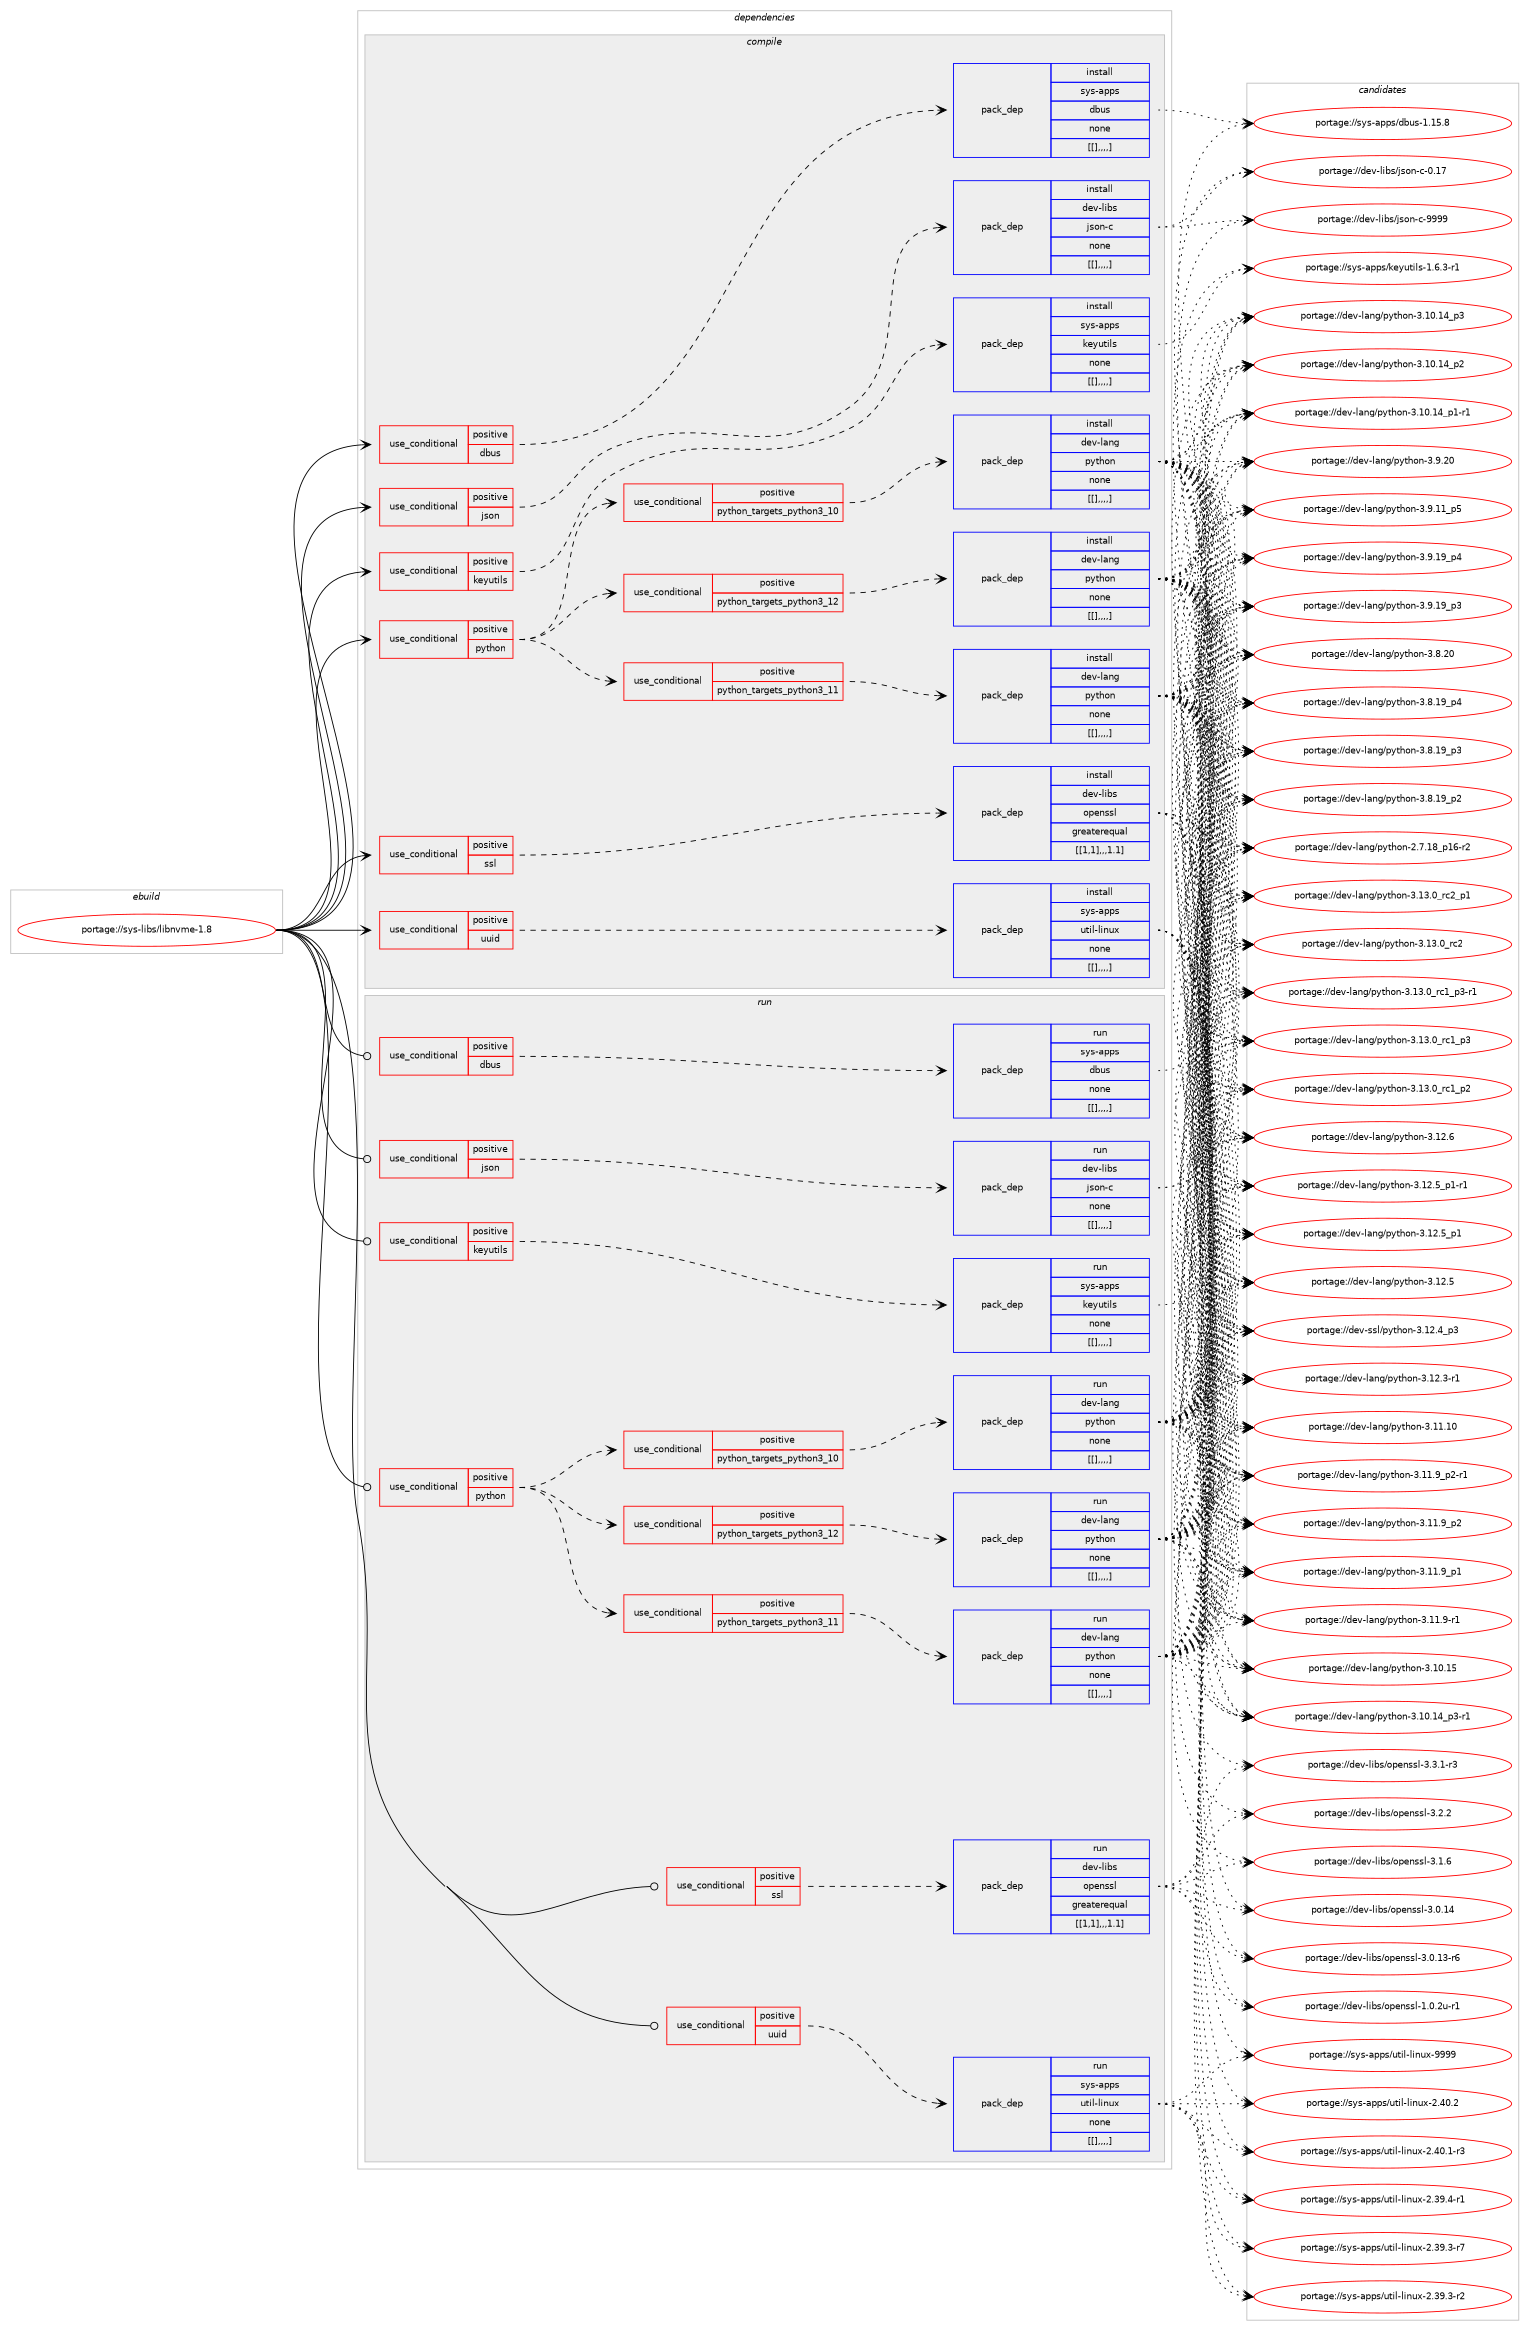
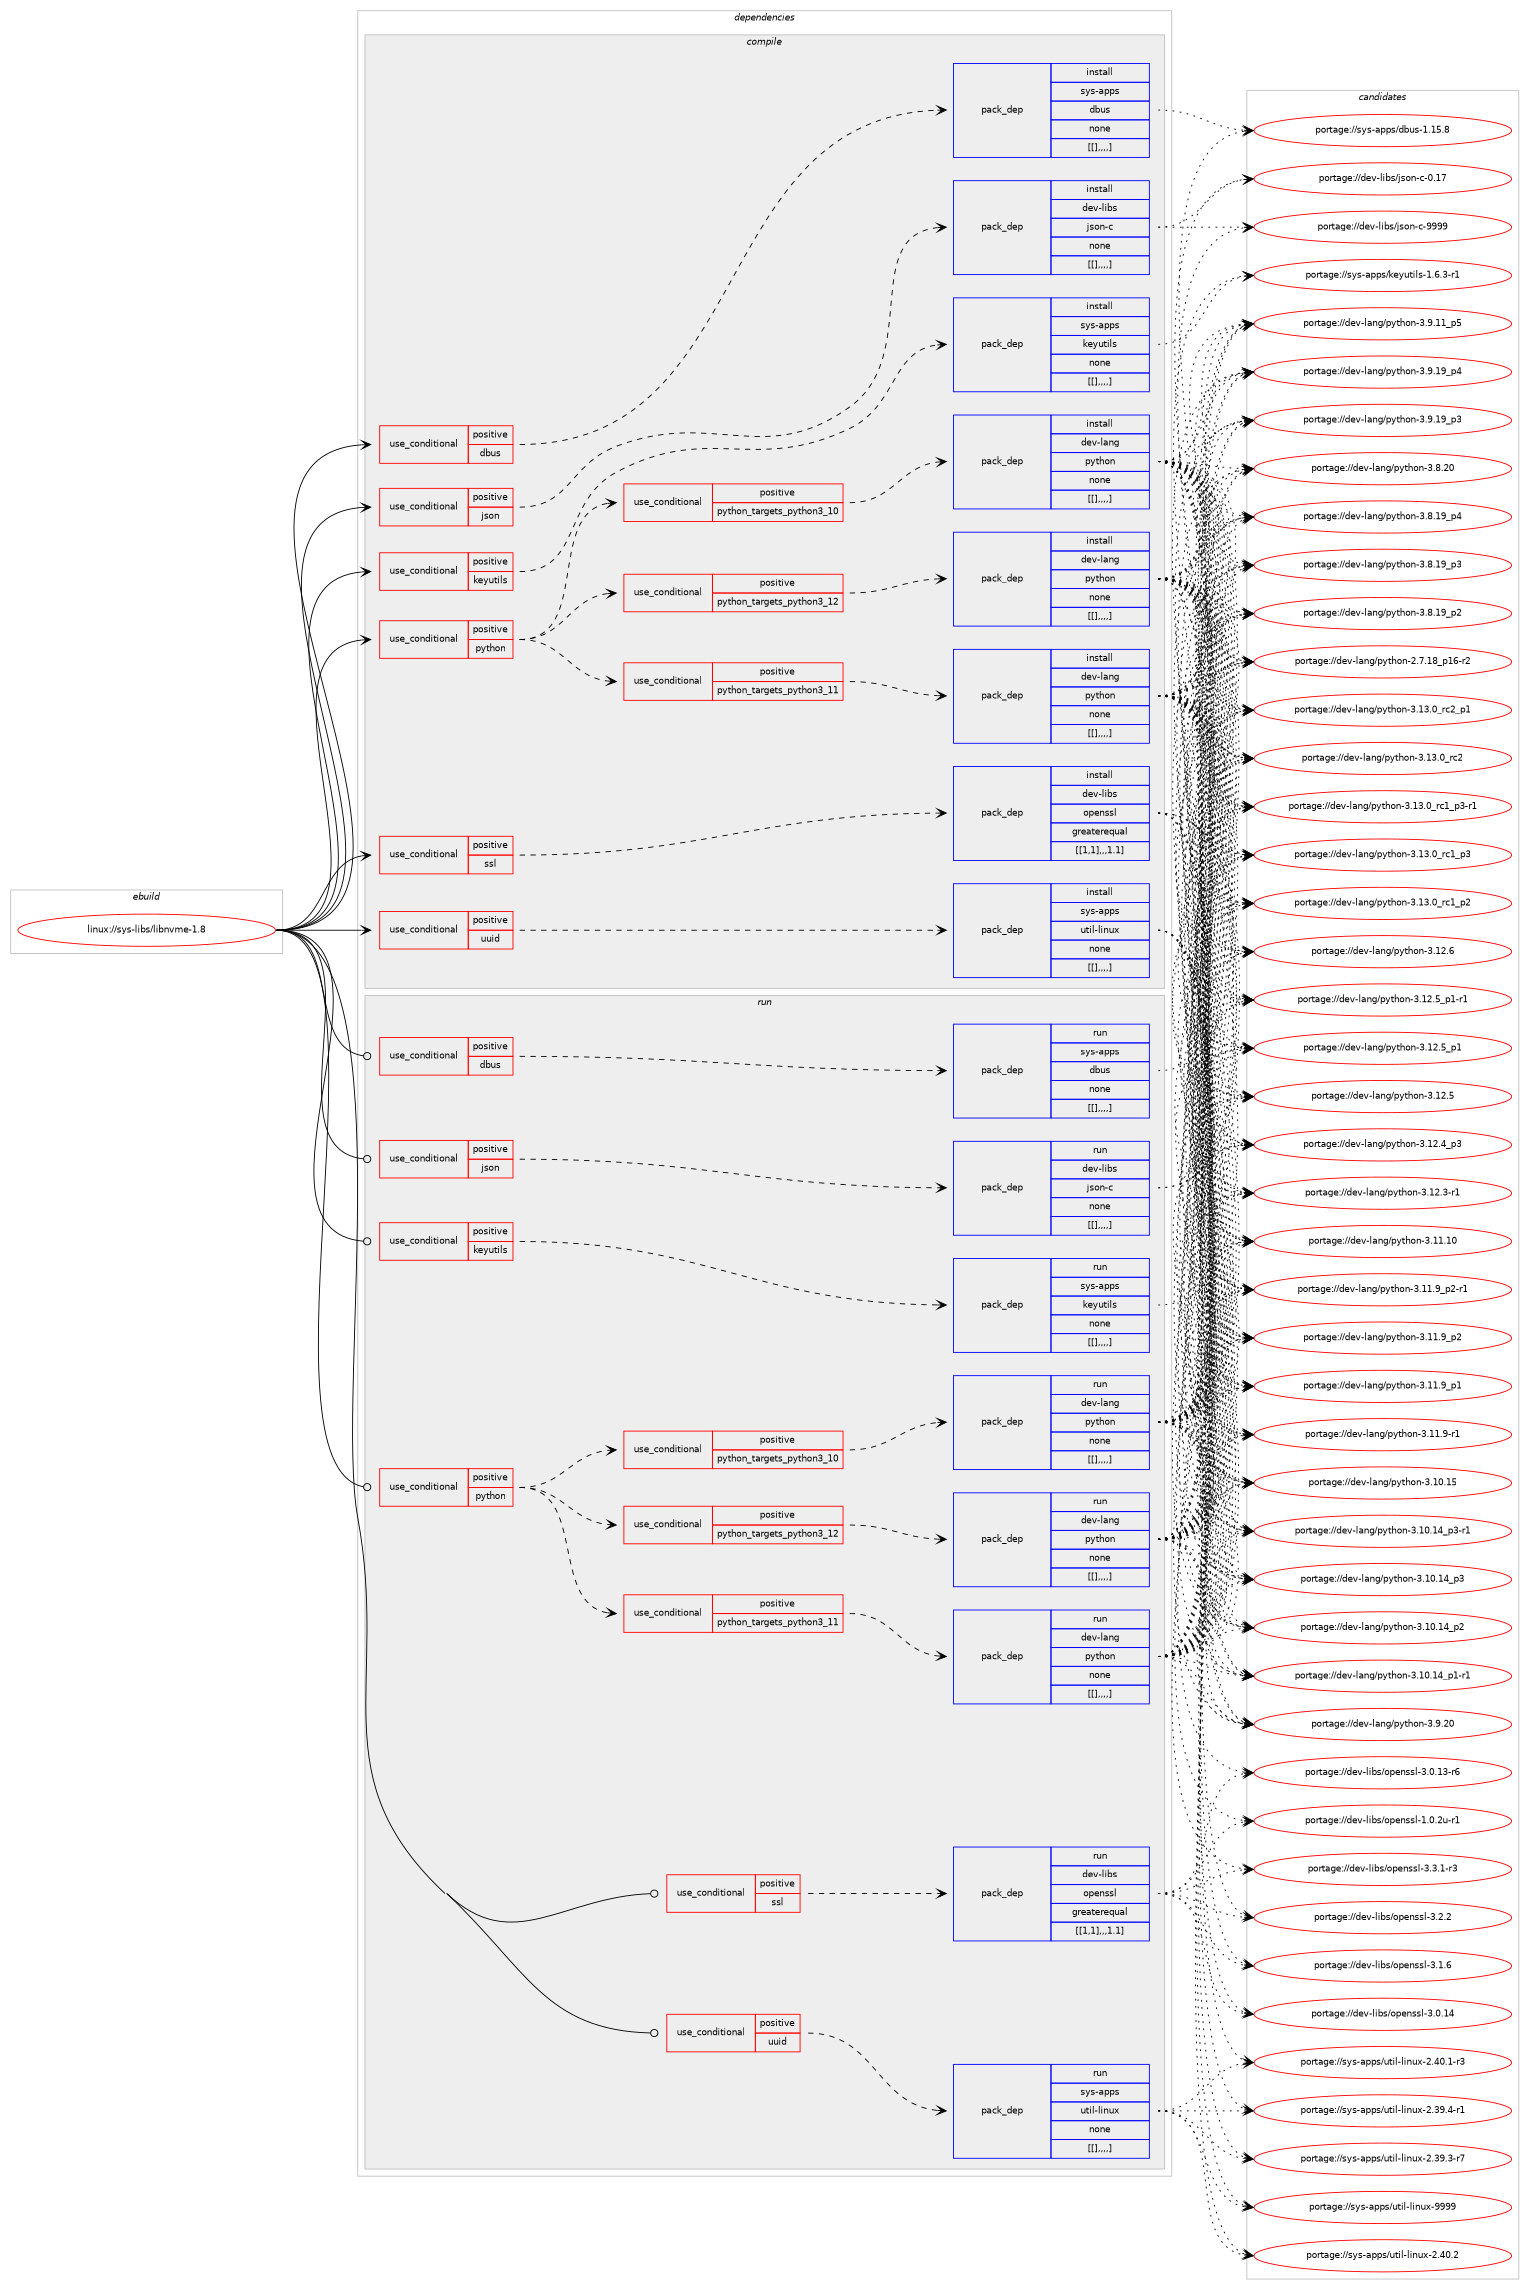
node "portage://sys-libs/libnvme-1.8": label "portage://sys-libs/libnvme-1.8" -> "linux://sys-libs/libnvme-1.8"
node "portage://dev-ssl/python-3.12.4_p3": label "portage://dev-ssl/python-3.12.4_p3" -> "portage://dev-lang/python-3.12.4_p3"
node "portage://sys-apps/util-linux-2.39.3-r2": removed
